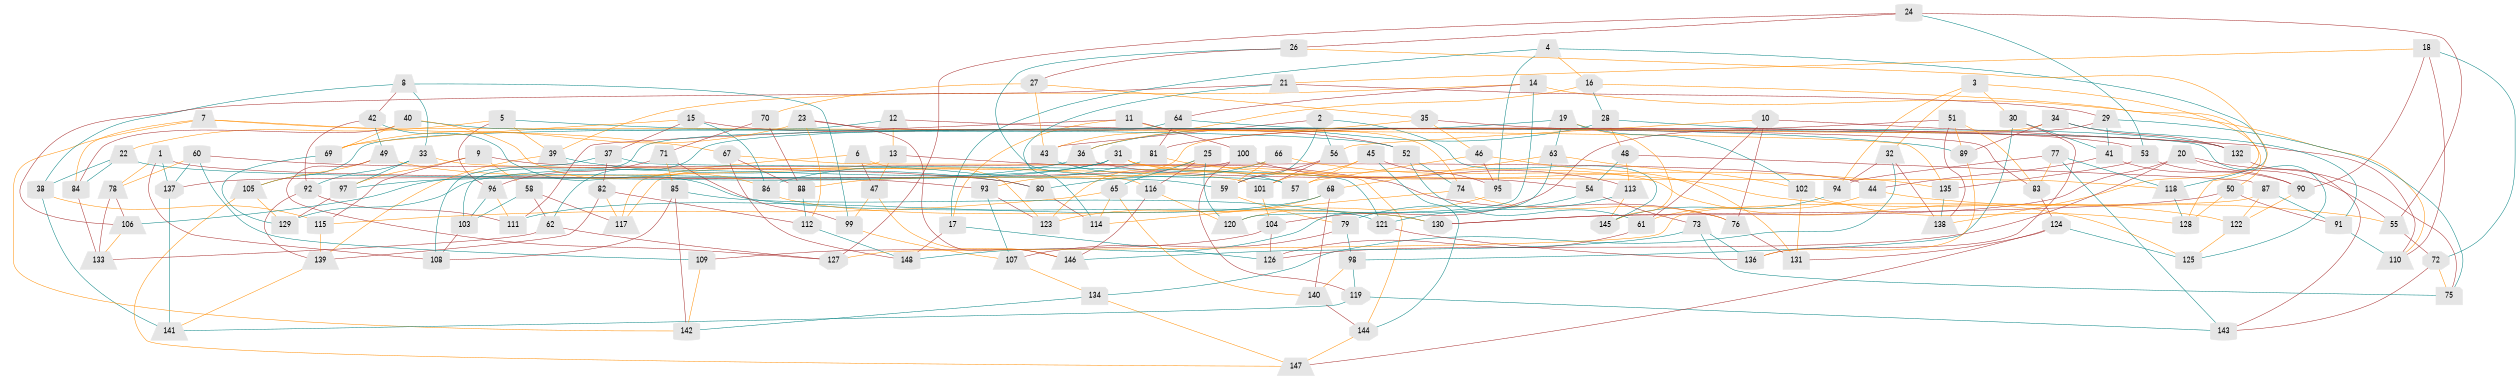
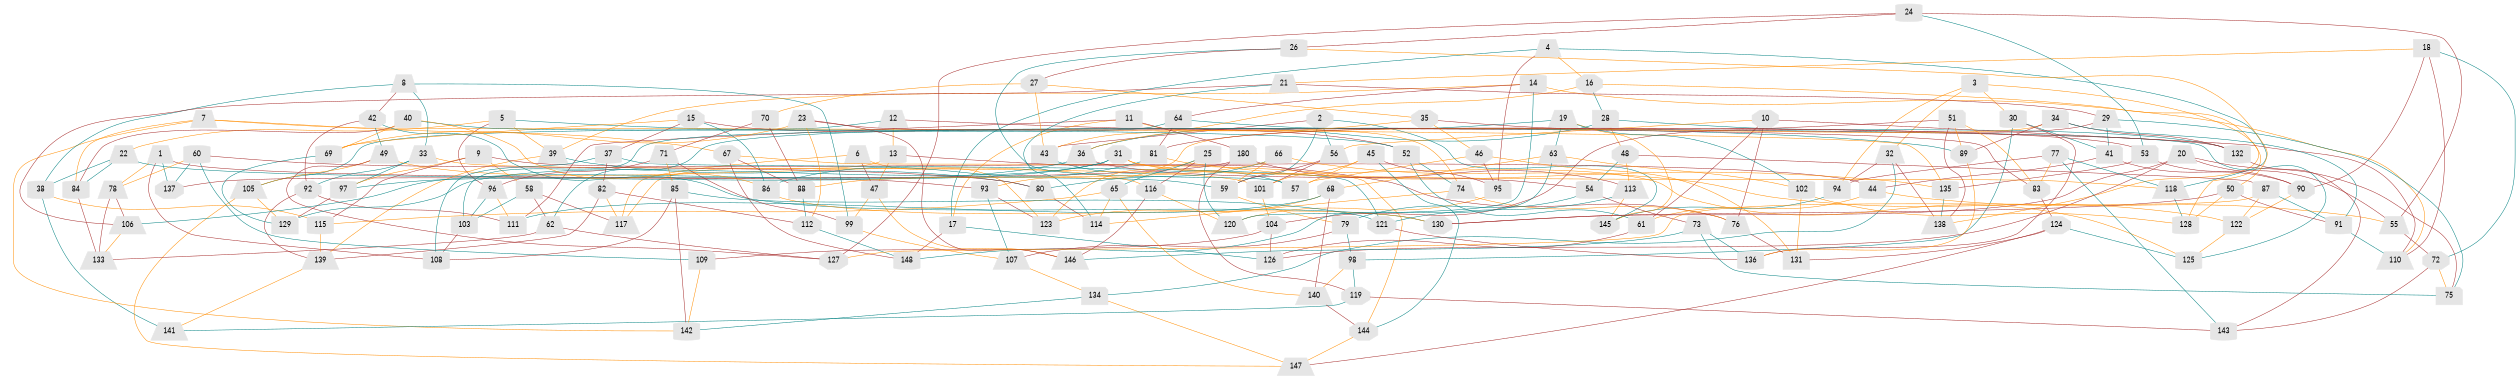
edge "4" -- "95": color teal -> brown
node "100": label "100" -> "180"
edge "137" -- "141": removed
edge "119" -- "143": color teal -> brown
